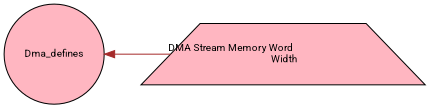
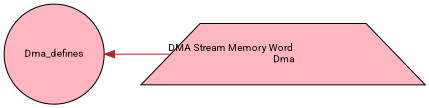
node "DMA Stream Memory Word Width": label "DMA Stream Memory Word Width" -> "DMA Stream Memory Word Dma"
